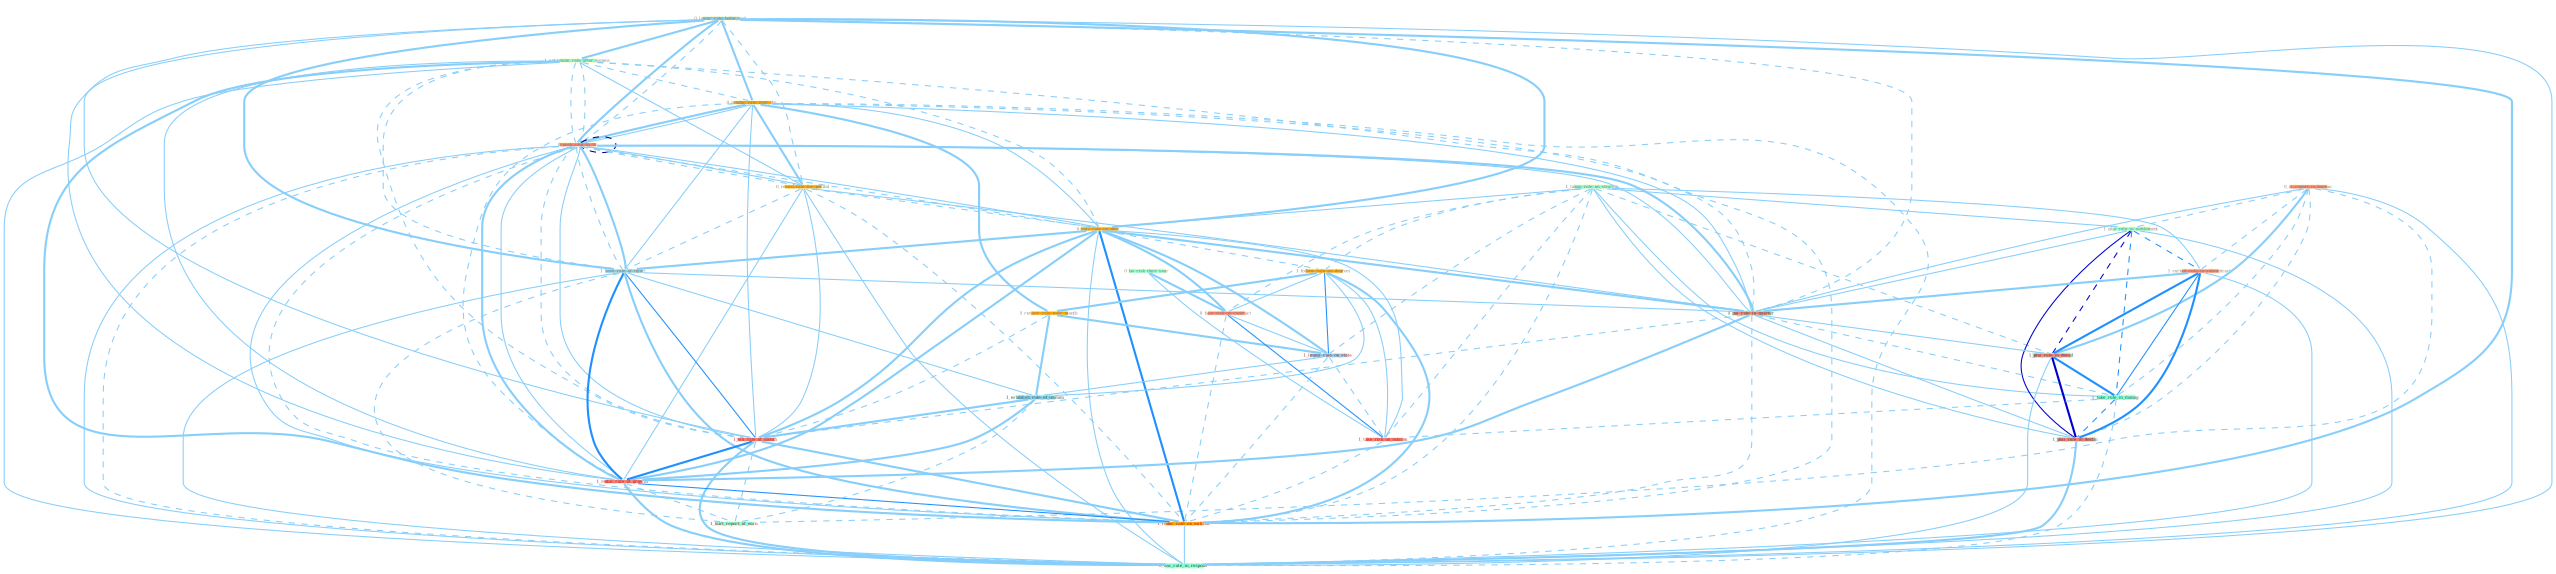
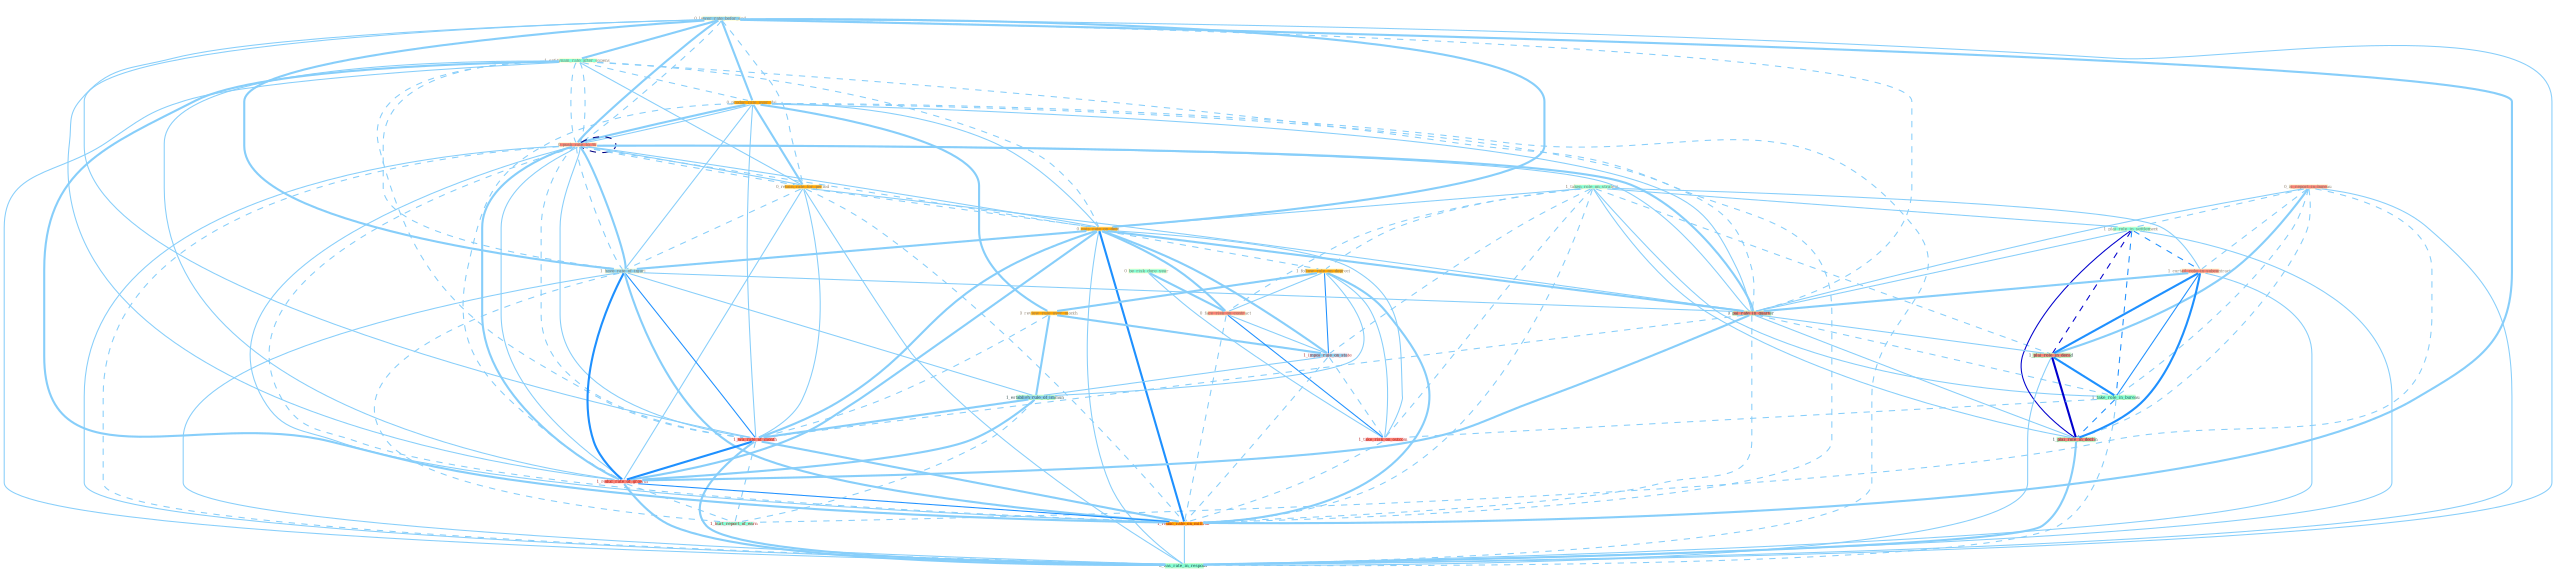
node "1_take_role_in_manag": label "1_take_role_in_manag" -> "1_take_role_in_bureau"
